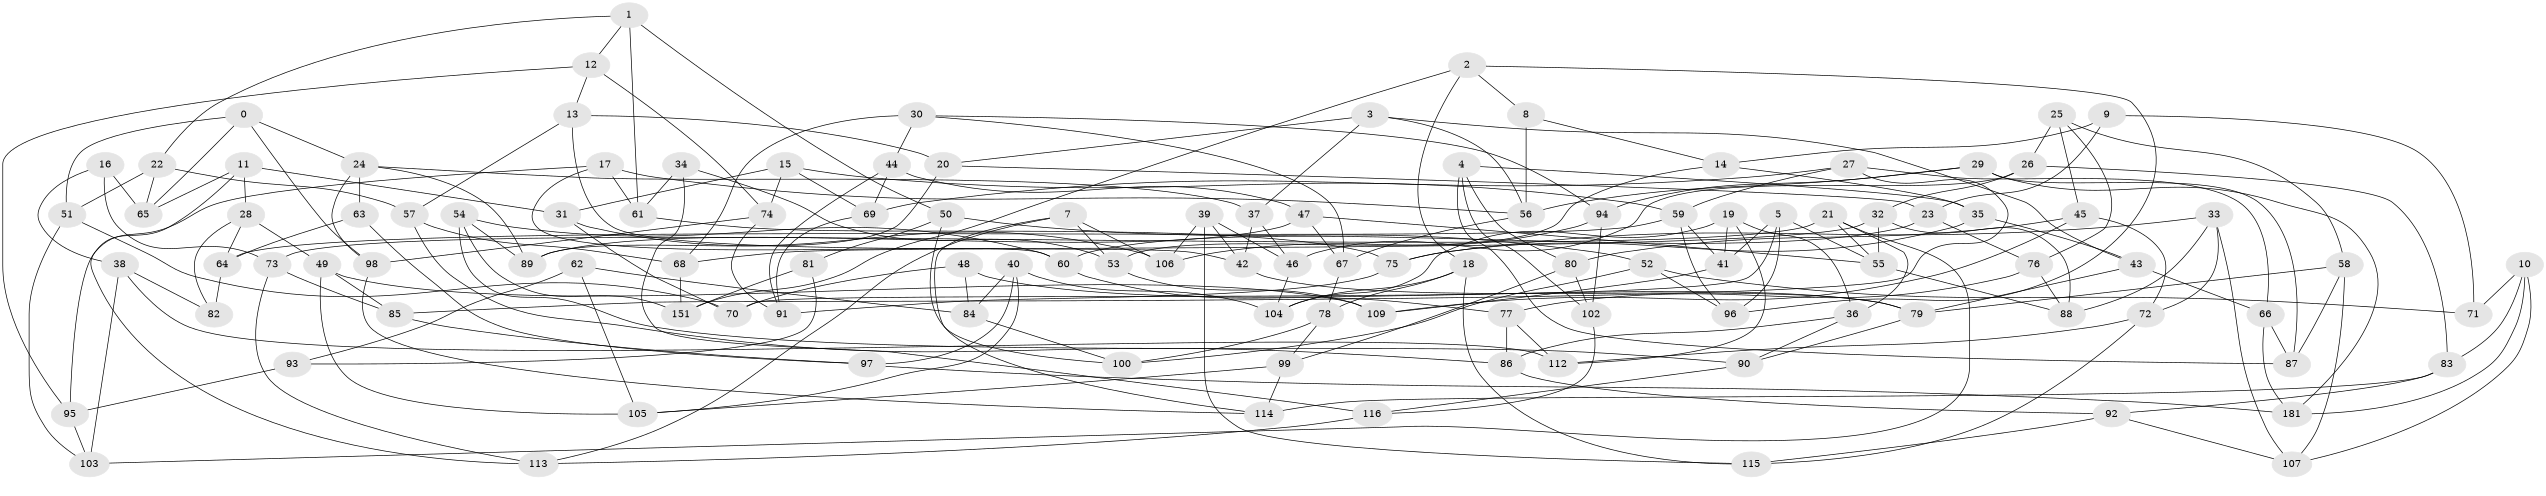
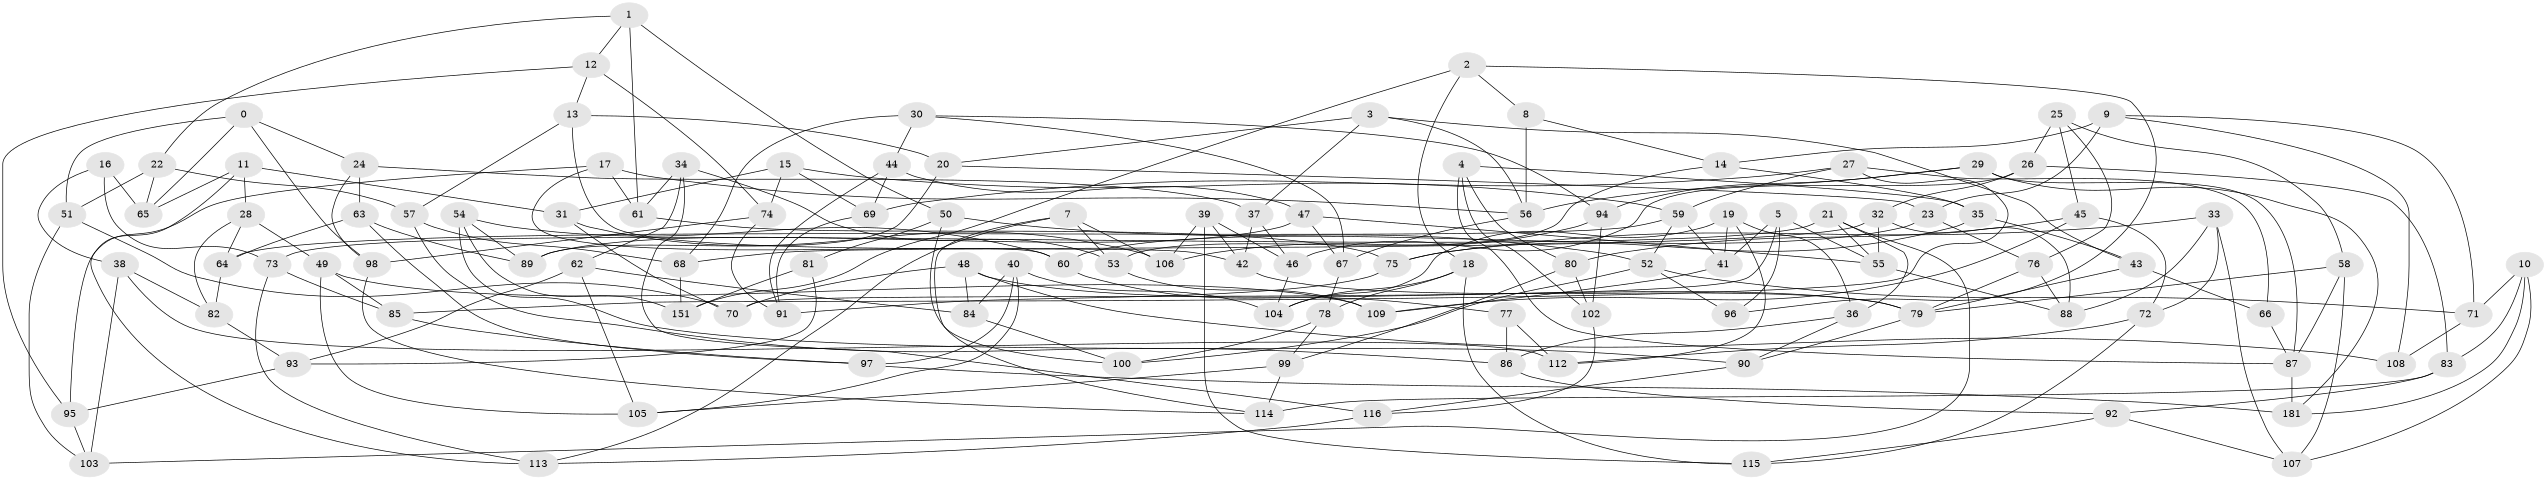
edge "24" -- "89": now "63" -- "89"
edge "34" -- "62": added
edge "59" -- "96": now "59" -- "52"
edge "76" -- "77": now "76" -- "79"
edge "82" -- "93": added
node "108": added
edge "66" -- "181": now "87" -- "181"
